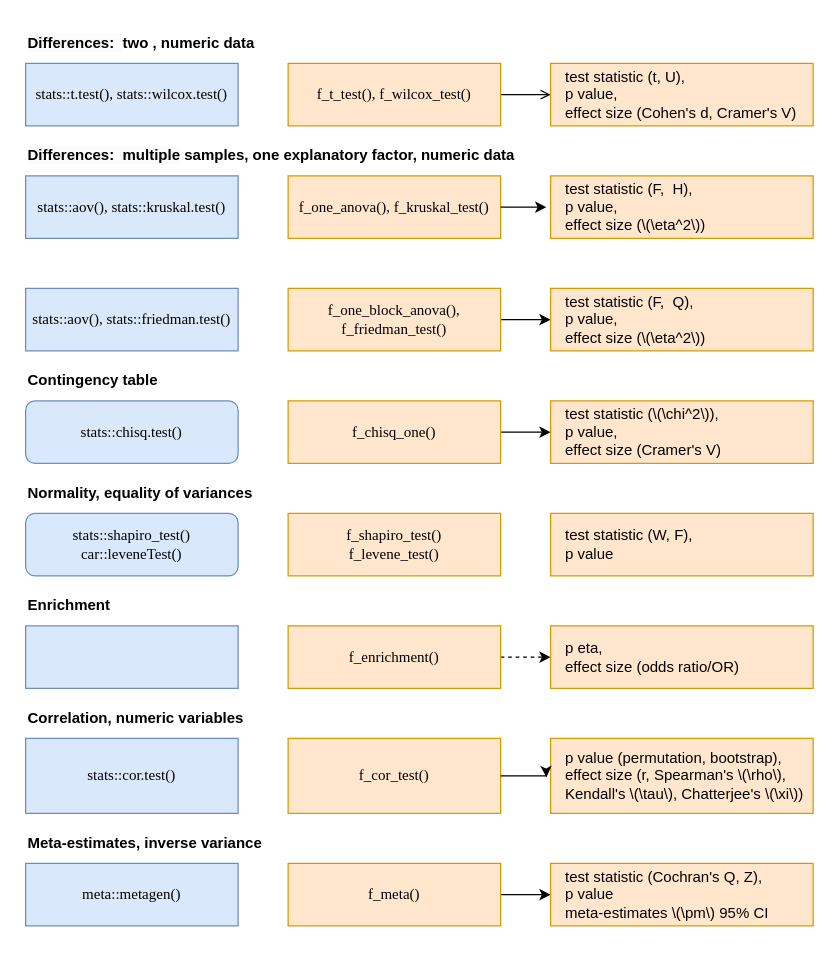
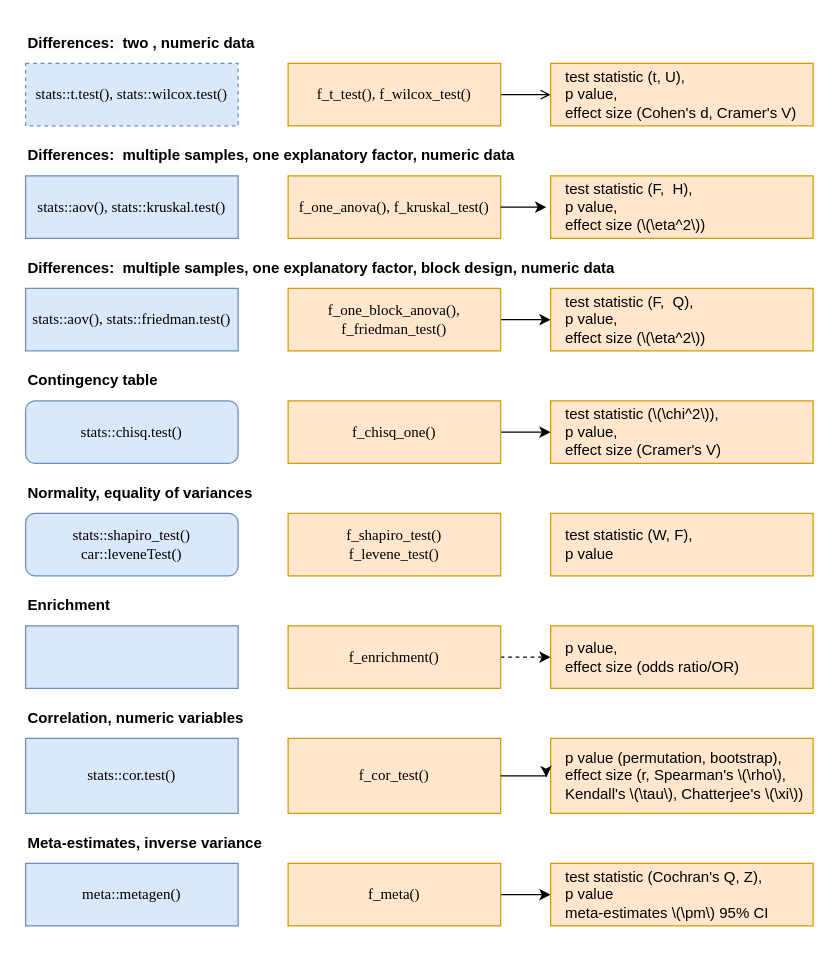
node "stats::t.test(), stats::wilcox.test()": style solid -> dashed
node "Differences: multiple samples, one explanatory factor, block design, numeric data": added
node "p eta, effect size (odds ratio/OR)": label "p eta, effect size (odds ratio/OR)" -> "p value, effect size (odds ratio/OR)"
